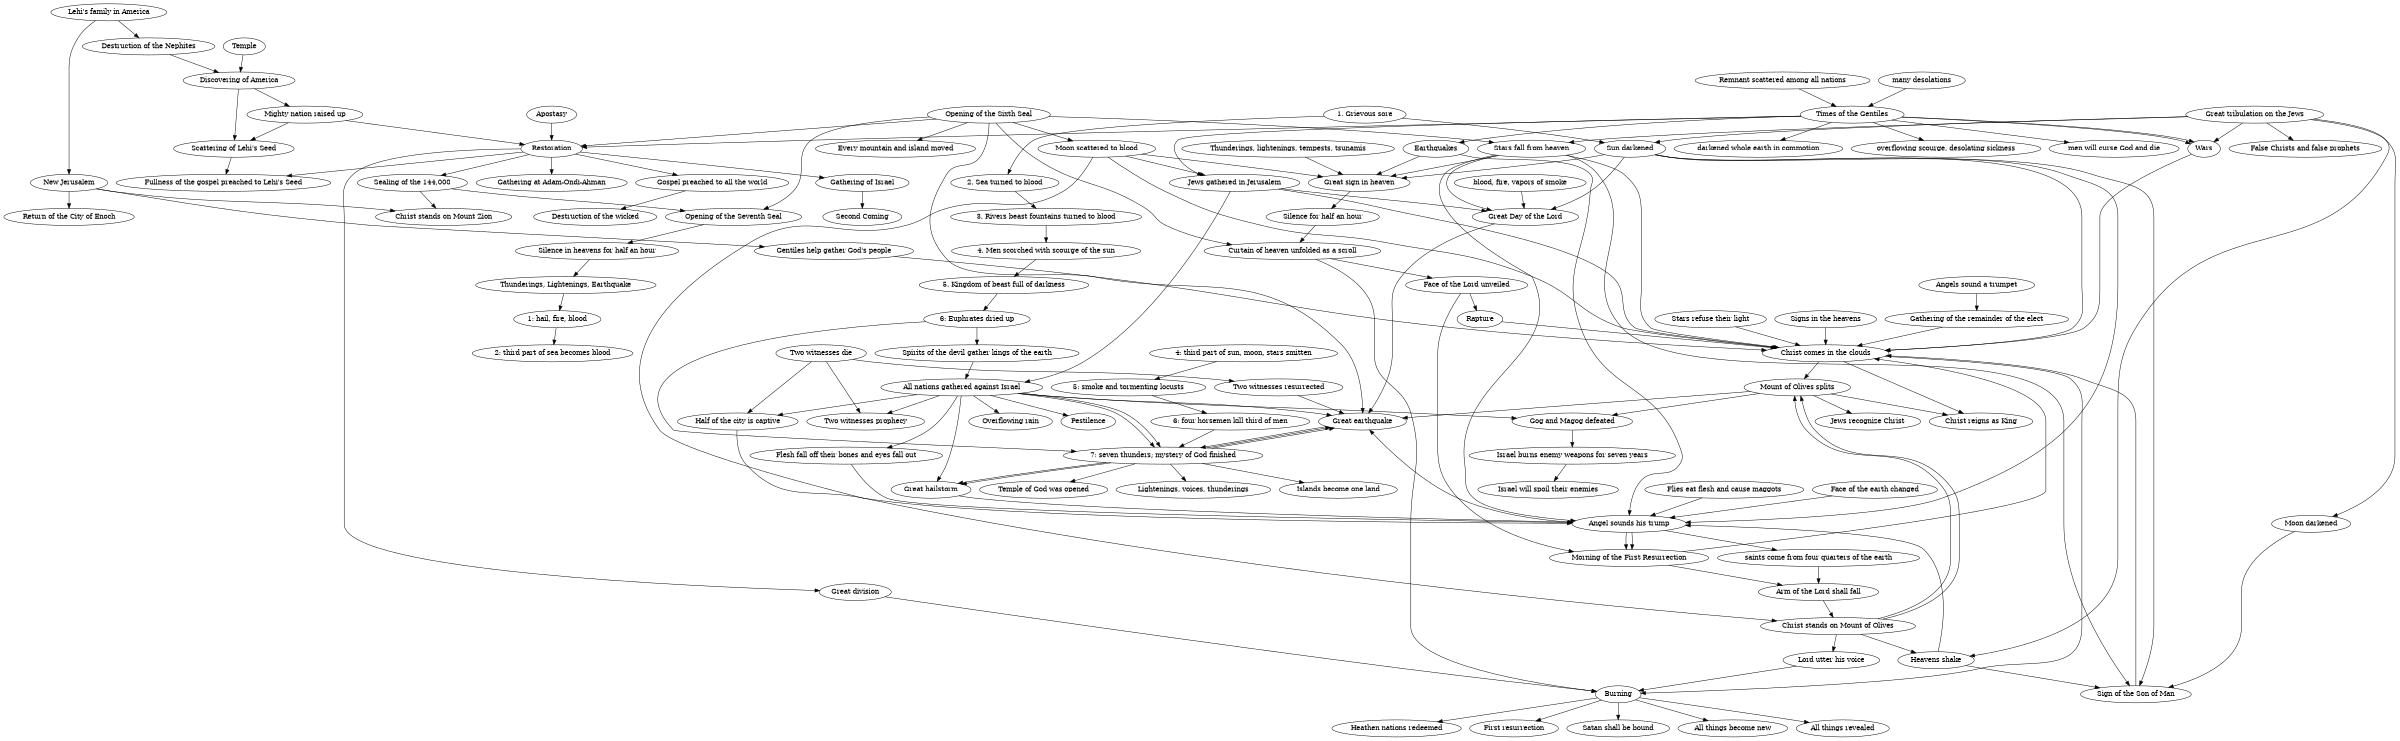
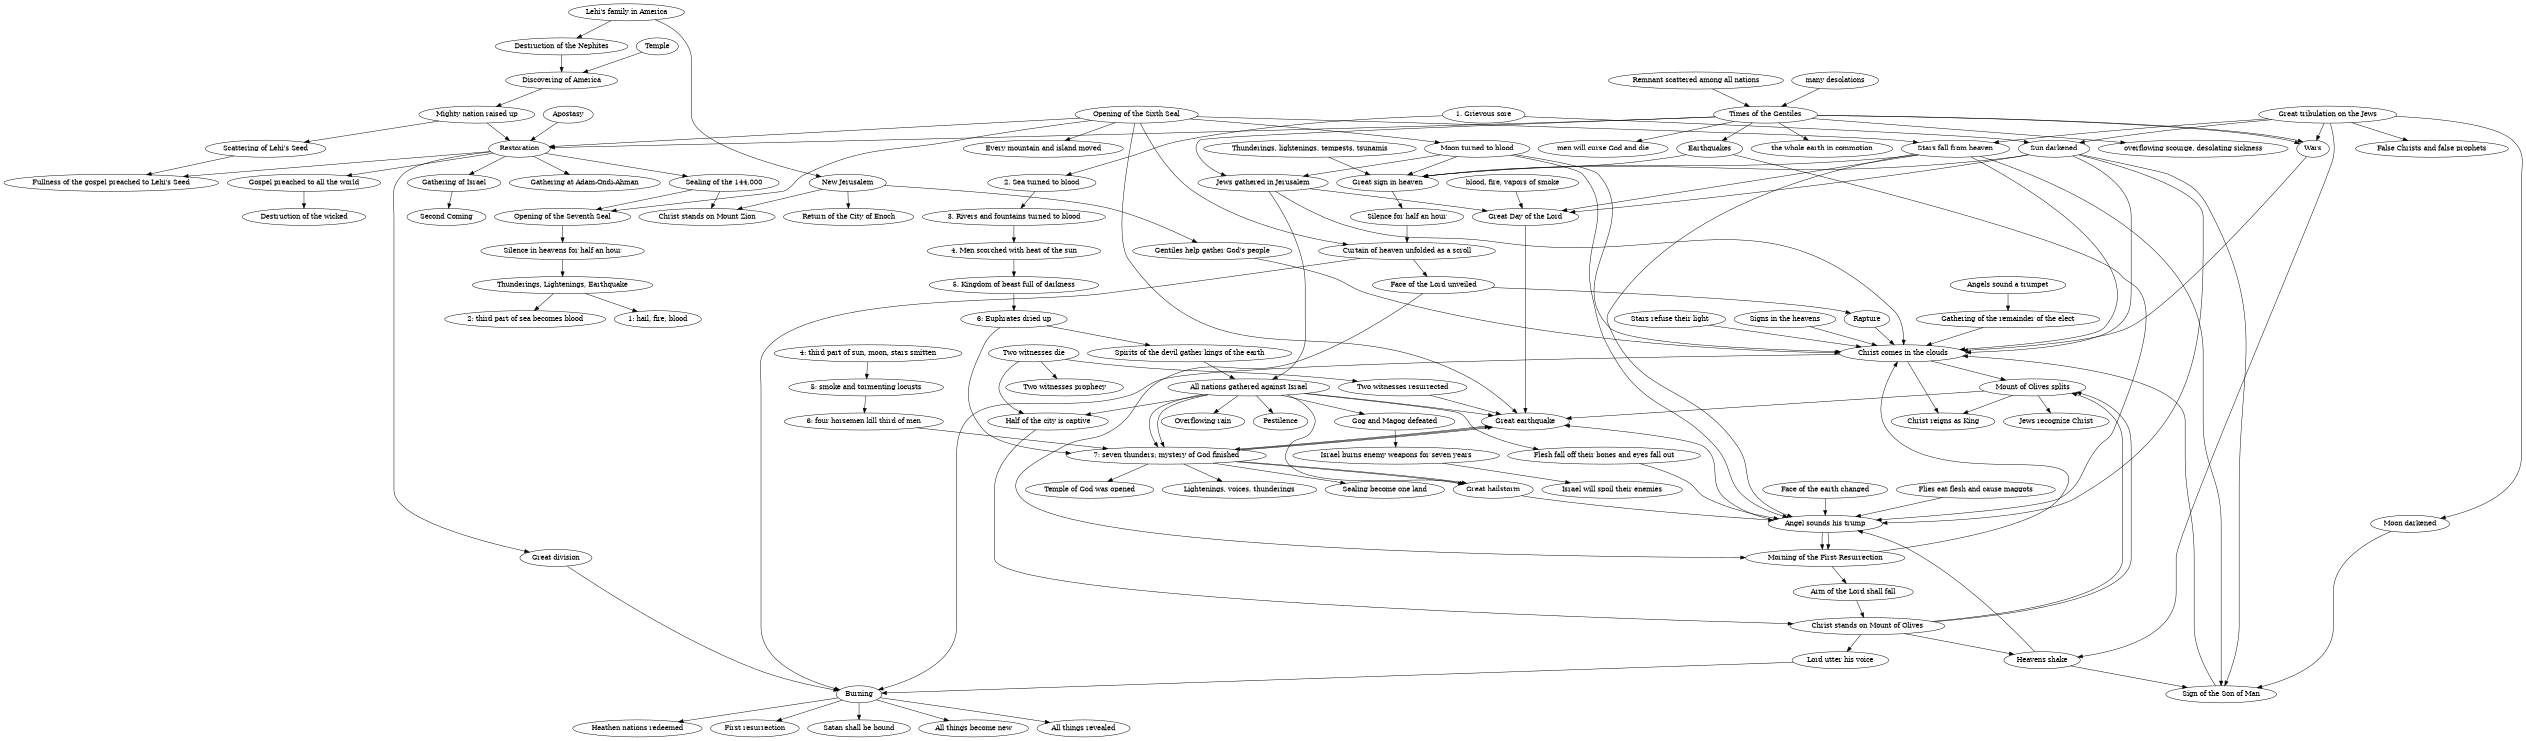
edge "Discovering of America" -> "Scattering of Lehi's Seed": removed
node "Moon scattered to blood": label "Moon scattered to blood" -> "Moon turned to blood"
node "darkened whole earth in commotion": label "darkened whole earth in commotion" -> "the whole earth in commotion"
node "3. Rivers beast fountains turned to blood": label "3. Rivers beast fountains turned to blood" -> "3. Rivers and fountains turned to blood"
node "4. Men scorched with scourge of the sun": label "4. Men scorched with scourge of the sun" -> "4. Men scorched with heat of the sun"
edge "1: hail, fire, blood" -> "2: third part of sea becomes blood": now "Thunderings, Lightenings, Earthquake" -> "2: third part of sea becomes blood"
edge "All nations gathered against Israel" -> "Two witnesses prophecy": removed
edge "Mount of Olives splits" -> "Gog and Magog defeated": removed
node "Islands become one land": label "Islands become one land" -> "Sealing become one land"
node "saints come from four quarters of the earth": removed
